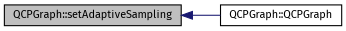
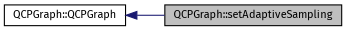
edge "QCPGraph::QCPGraph" -> "QCPGraph::setAdaptiveSampling": reversed
